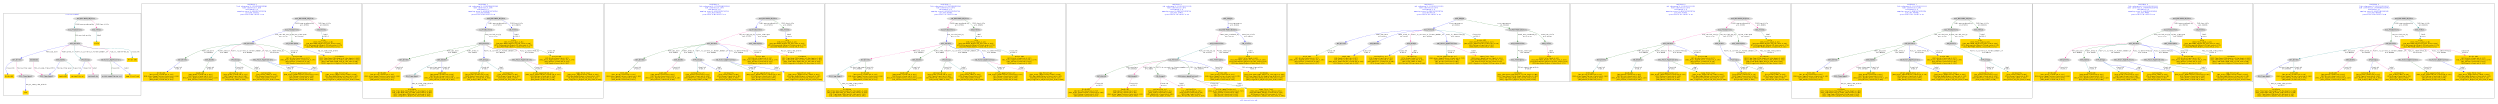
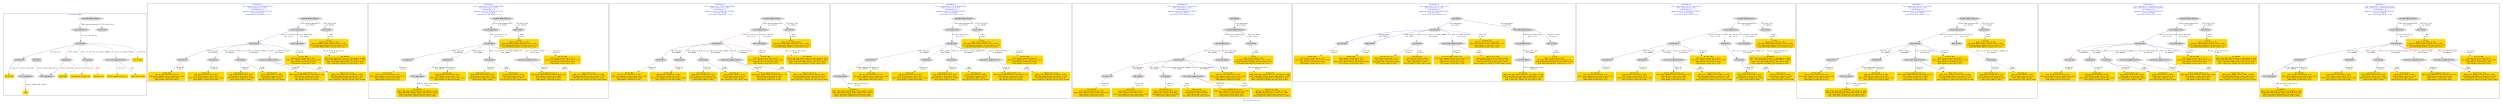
node "title": removed
node "nationality uri": label "nationality uri" -> "nationality classLink"
node "nationality": fillcolor lightgray -> gold
node "artist appellation uri": fillcolor lightgray -> gold
